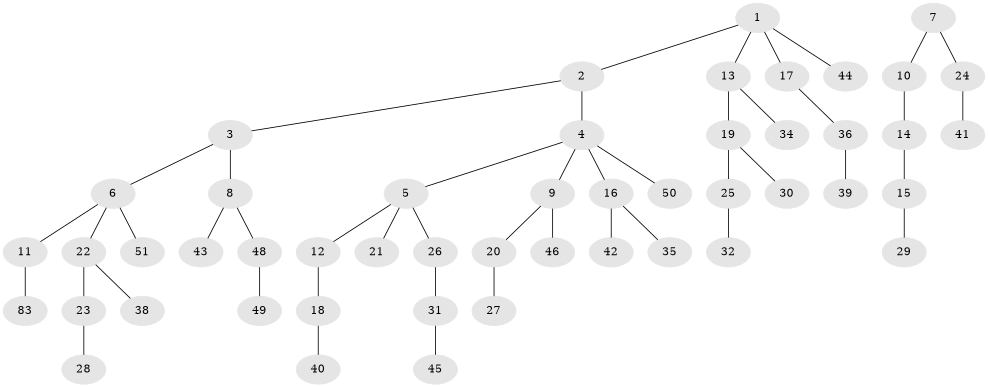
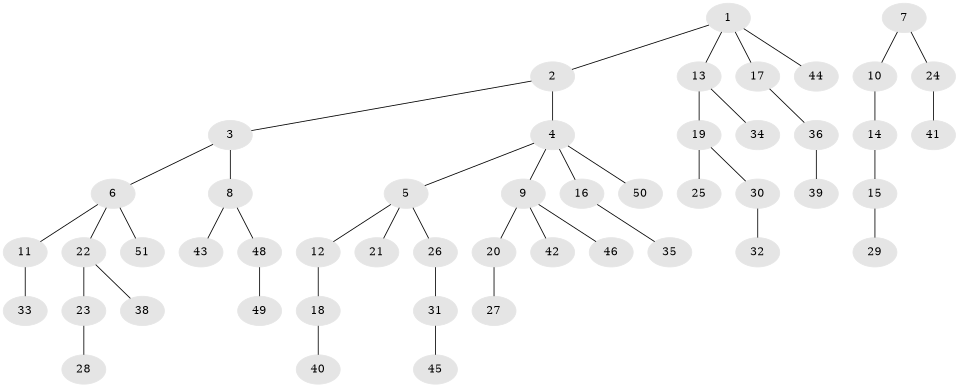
edge "16" -- "42": now "9" -- "42"
edge "25" -- "32": now "30" -- "32"
node "83": label "83" -> "33"
